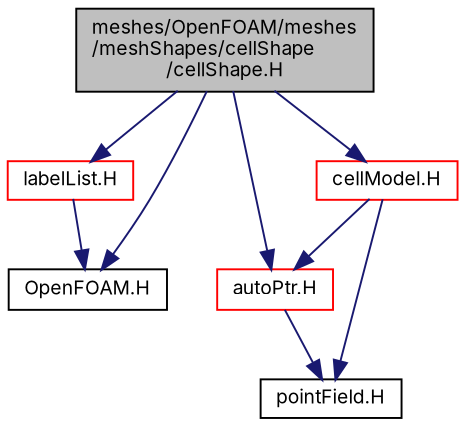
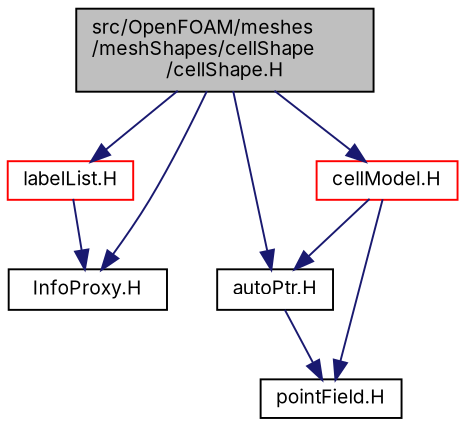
node "meshes/OpenFOAM/meshes /meshShapes/cellShape /cellShape.H": label "meshes/OpenFOAM/meshes /meshShapes/cellShape /cellShape.H" -> "src/OpenFOAM/meshes /meshShapes/cellShape /cellShape.H"
node "OpenFOAM.H": label "OpenFOAM.H" -> "InfoProxy.H"
node "autoPtr.H": color red -> black
